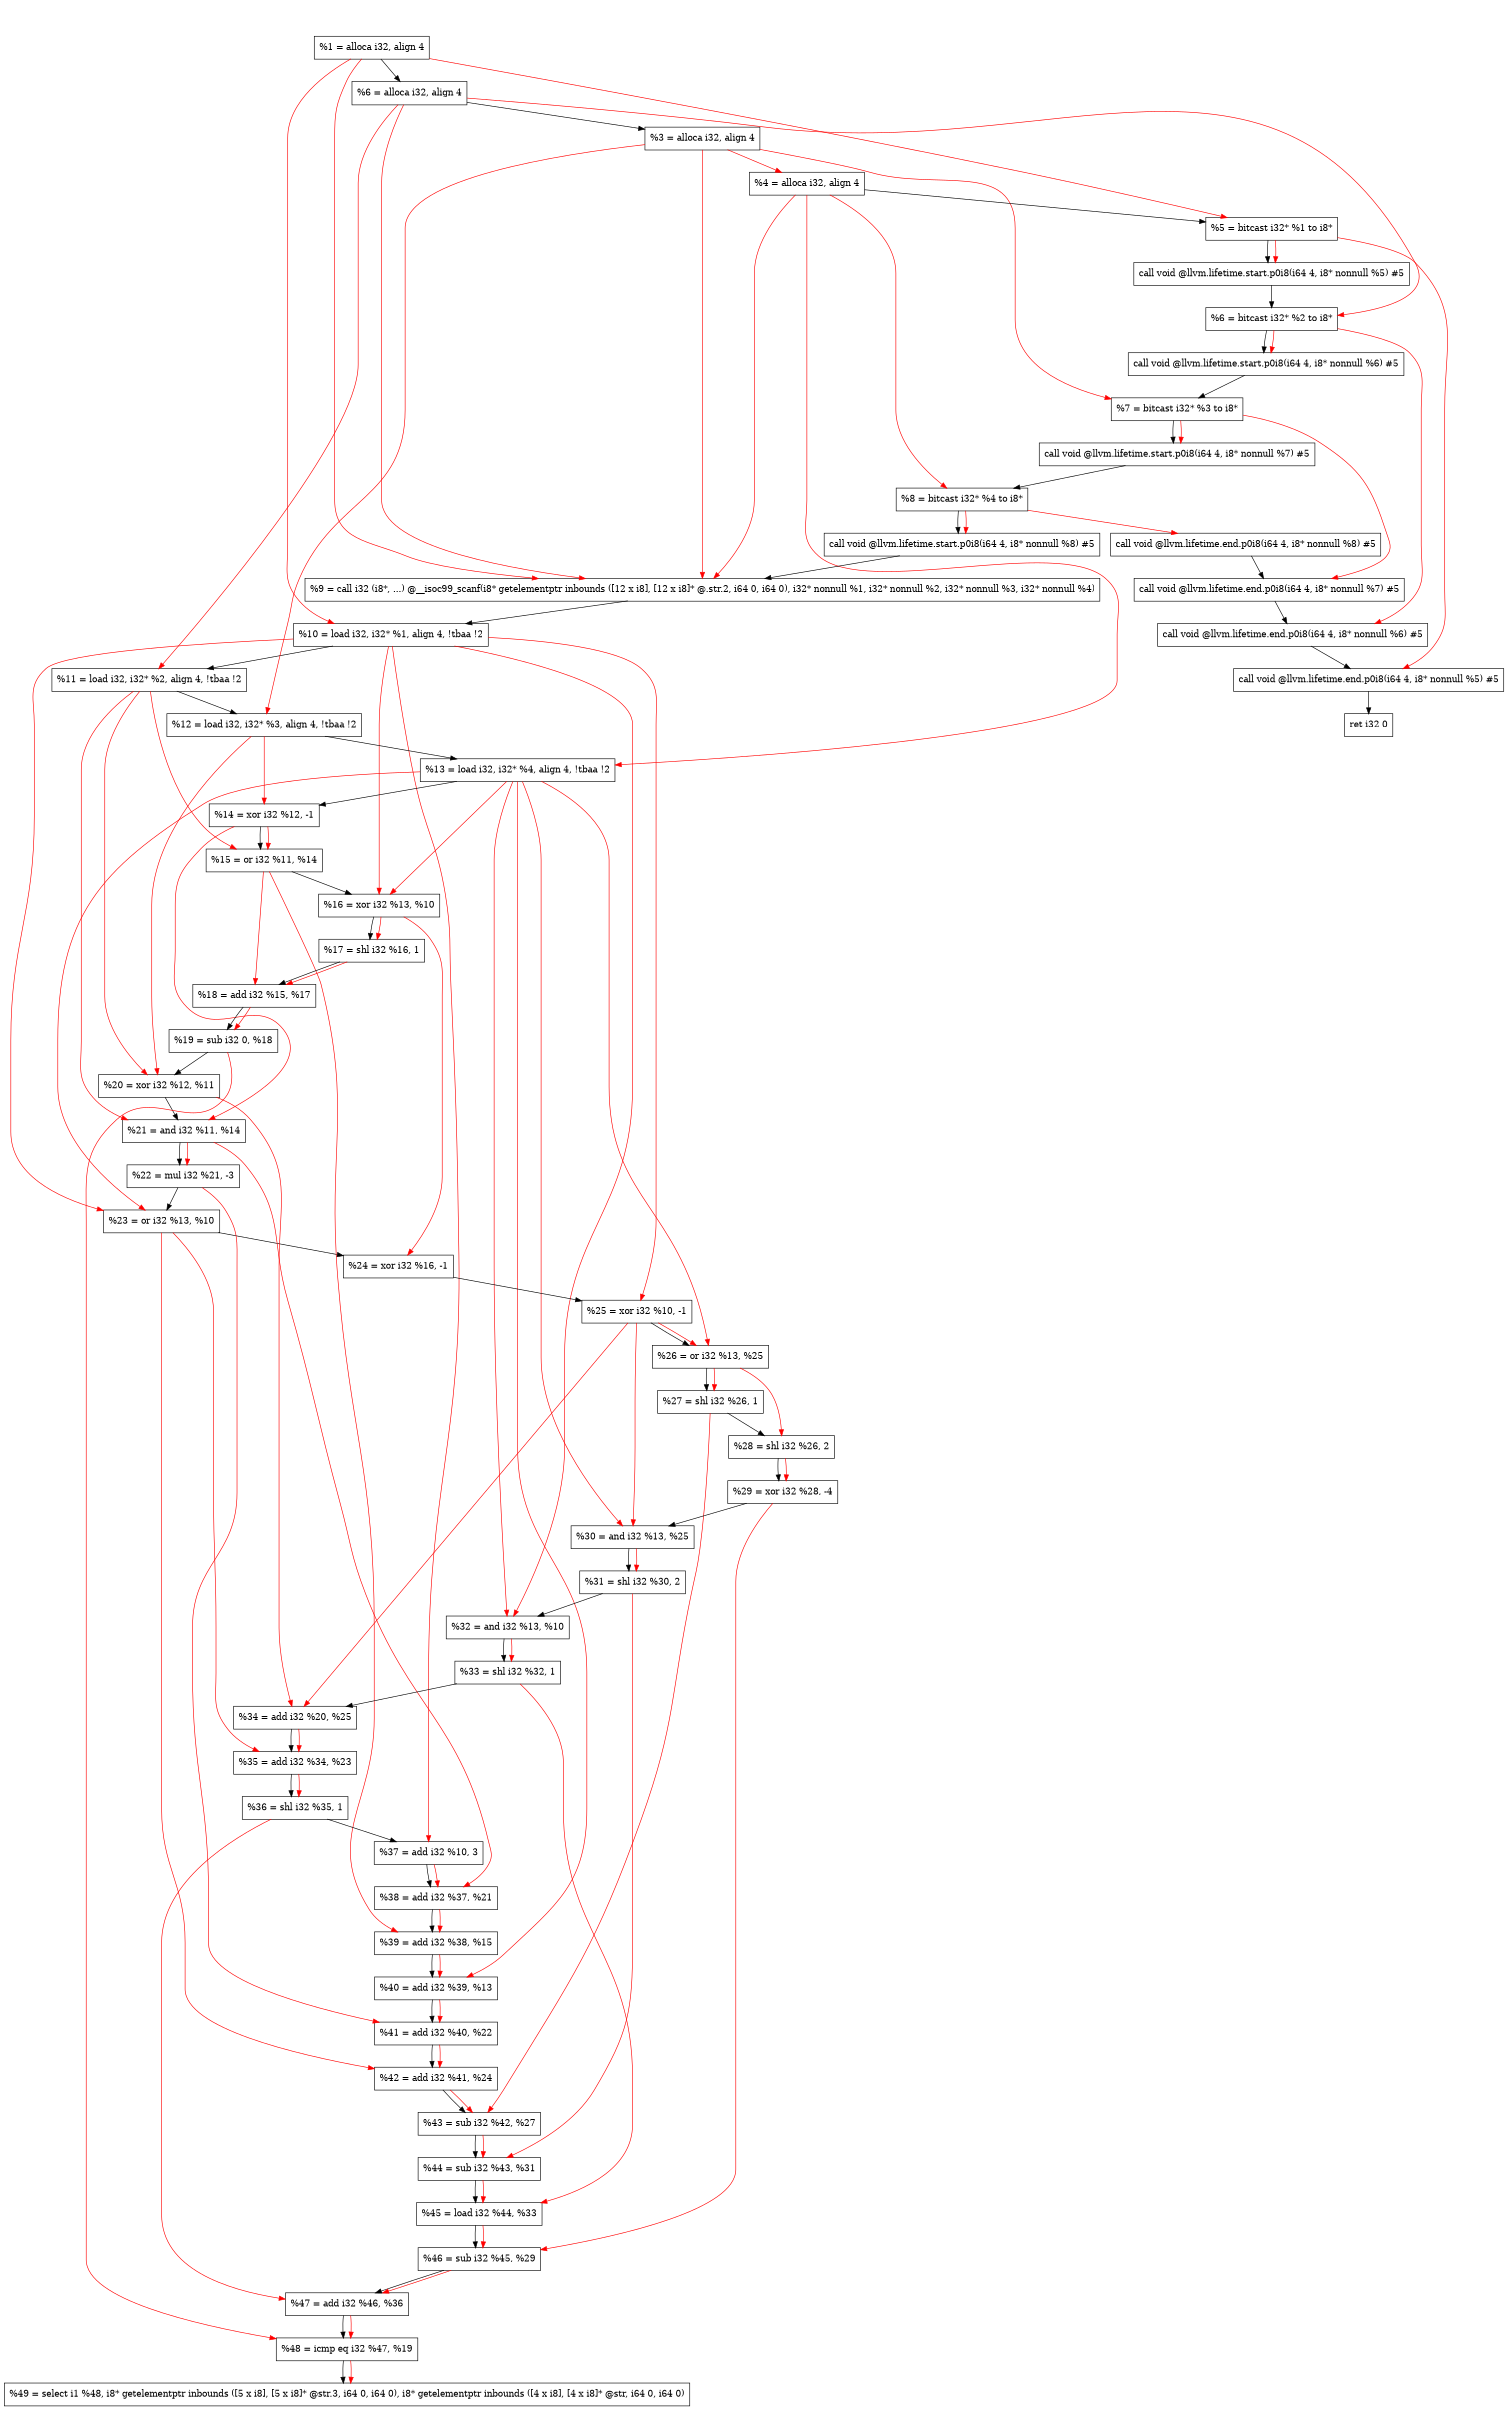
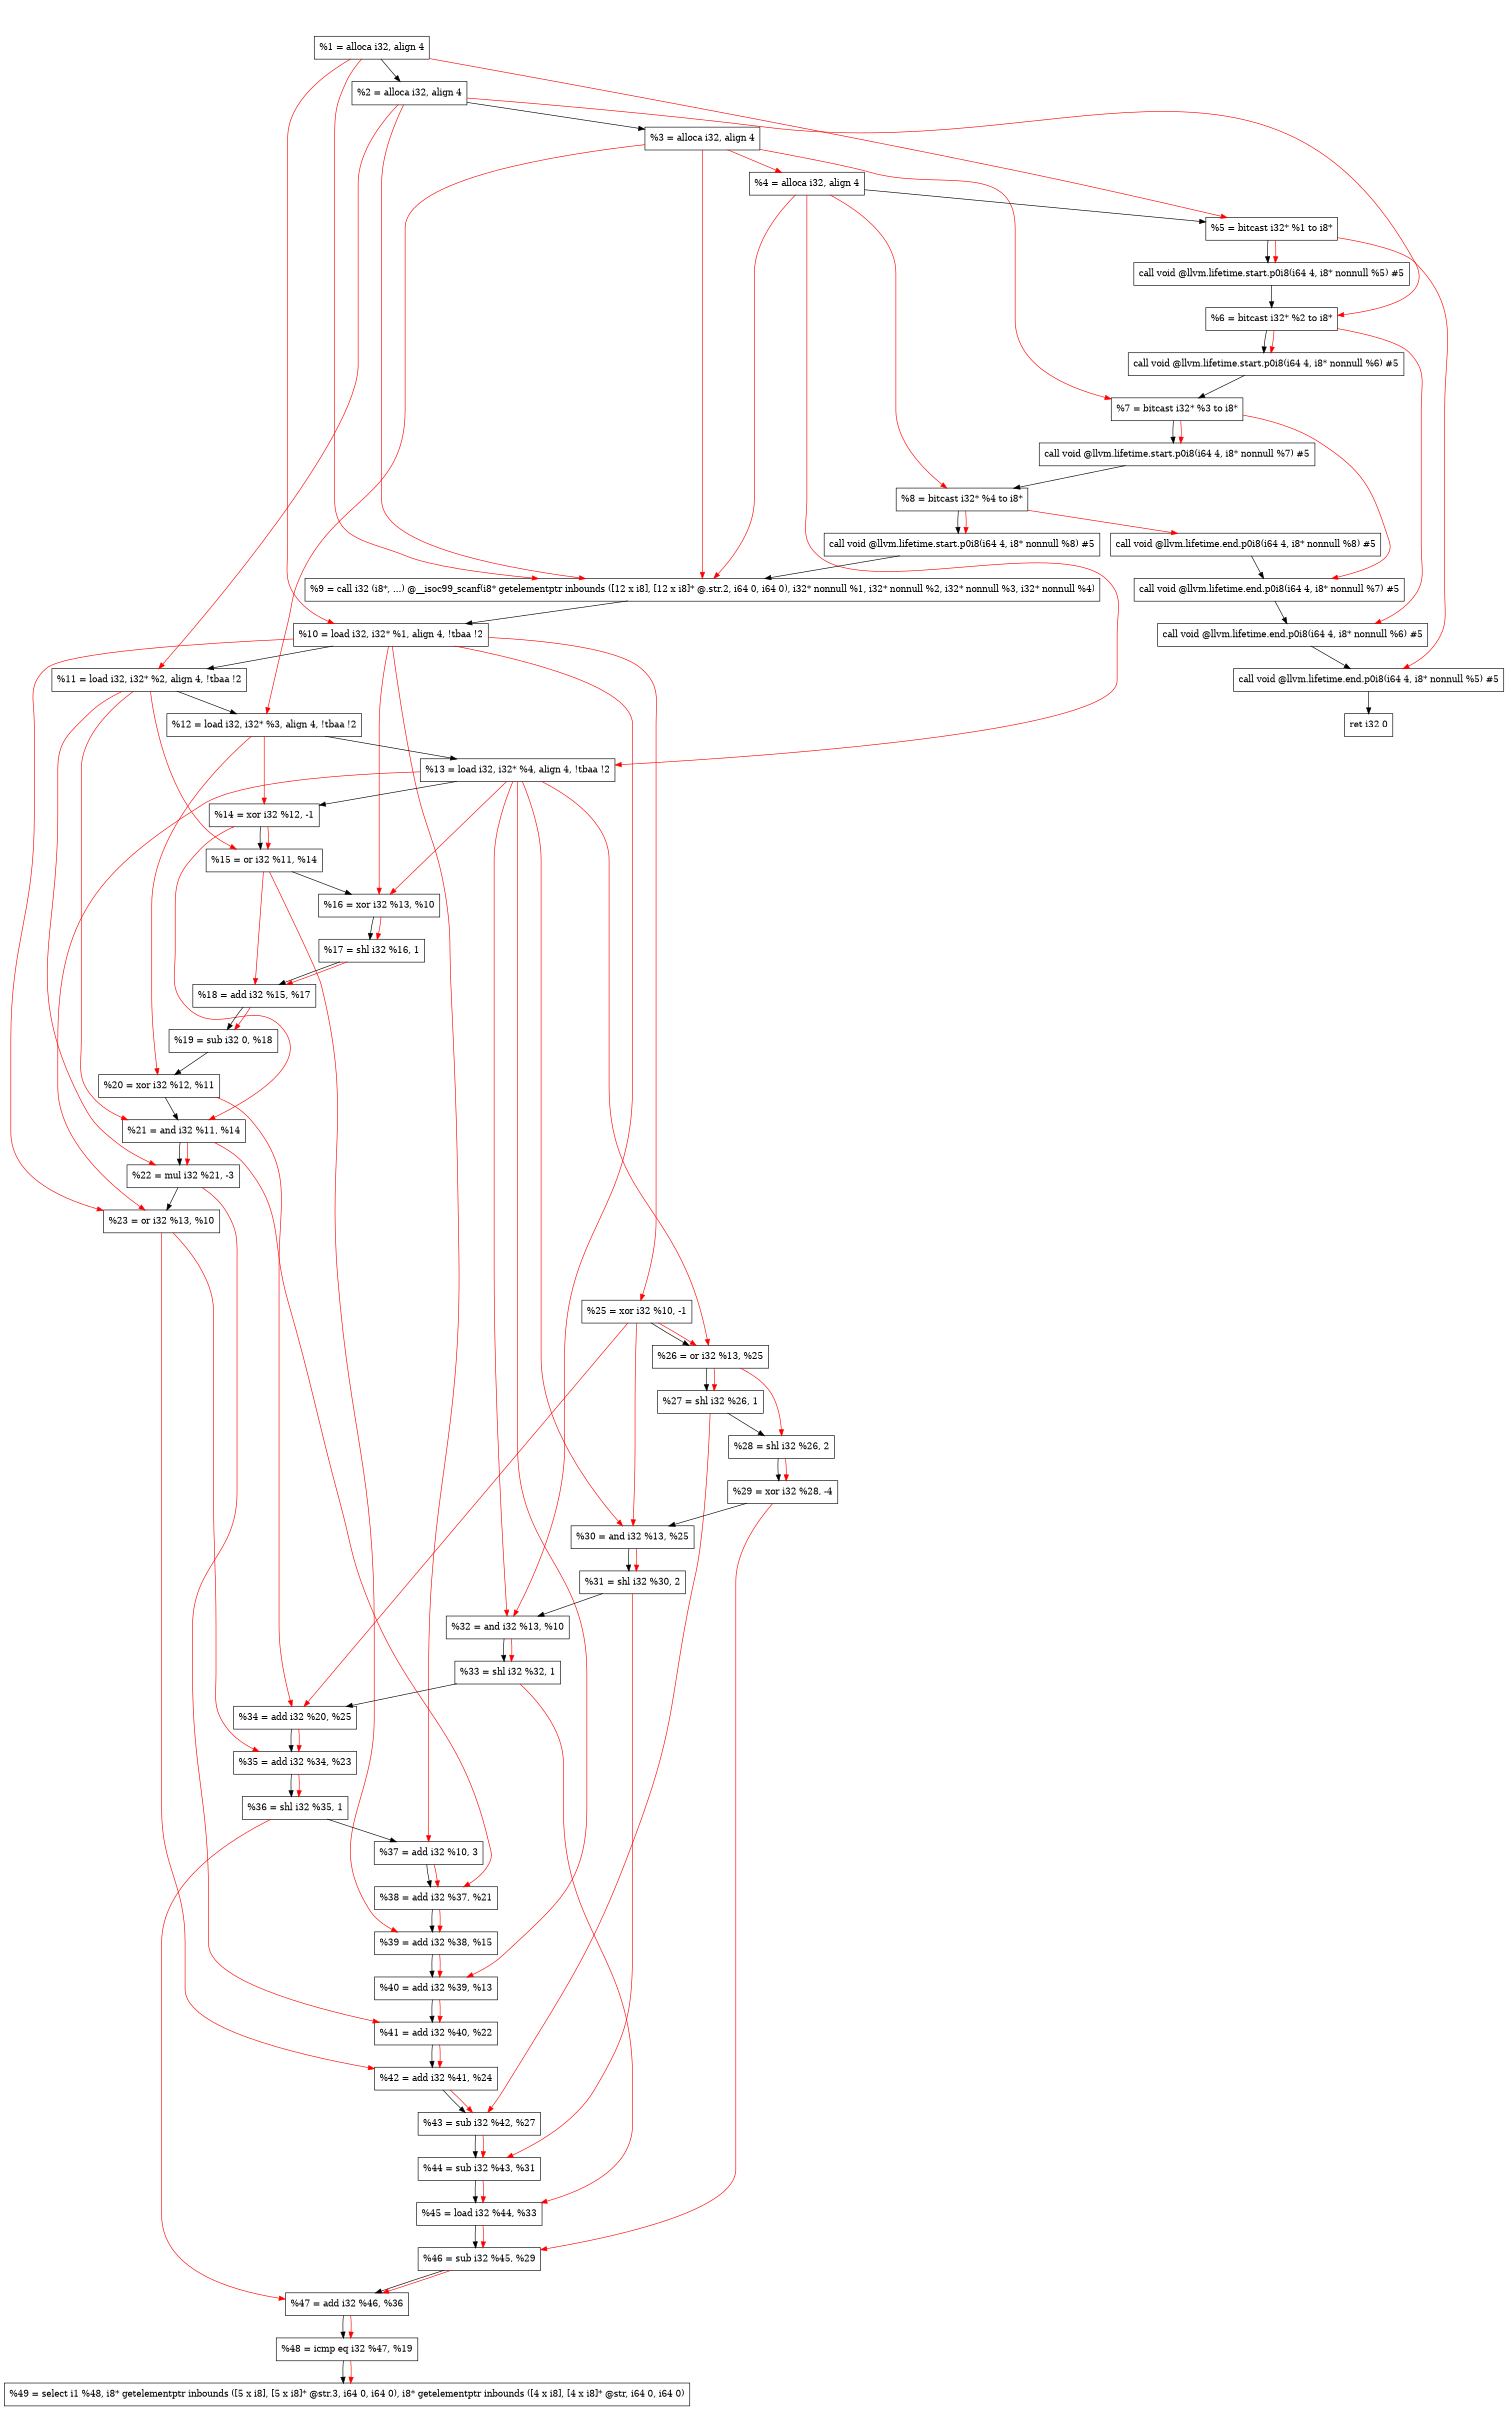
node "%6 = alloca i32, align 4": label "%6 = alloca i32, align 4" -> "%2 = alloca i32, align 4"
edge "%11 = load i32, i32* %2, align 4, !tbaa !2" -> "%20 = xor i32 %12, %11": now "%11 = load i32, i32* %2, align 4, !tbaa !2" -> "%22 = mul i32 %21, -3"
node "%24 = xor i32 %16, -1": removed
edge "%19 = sub i32 0, %18" -> "%48 = icmp eq i32 %47, %19": removed
